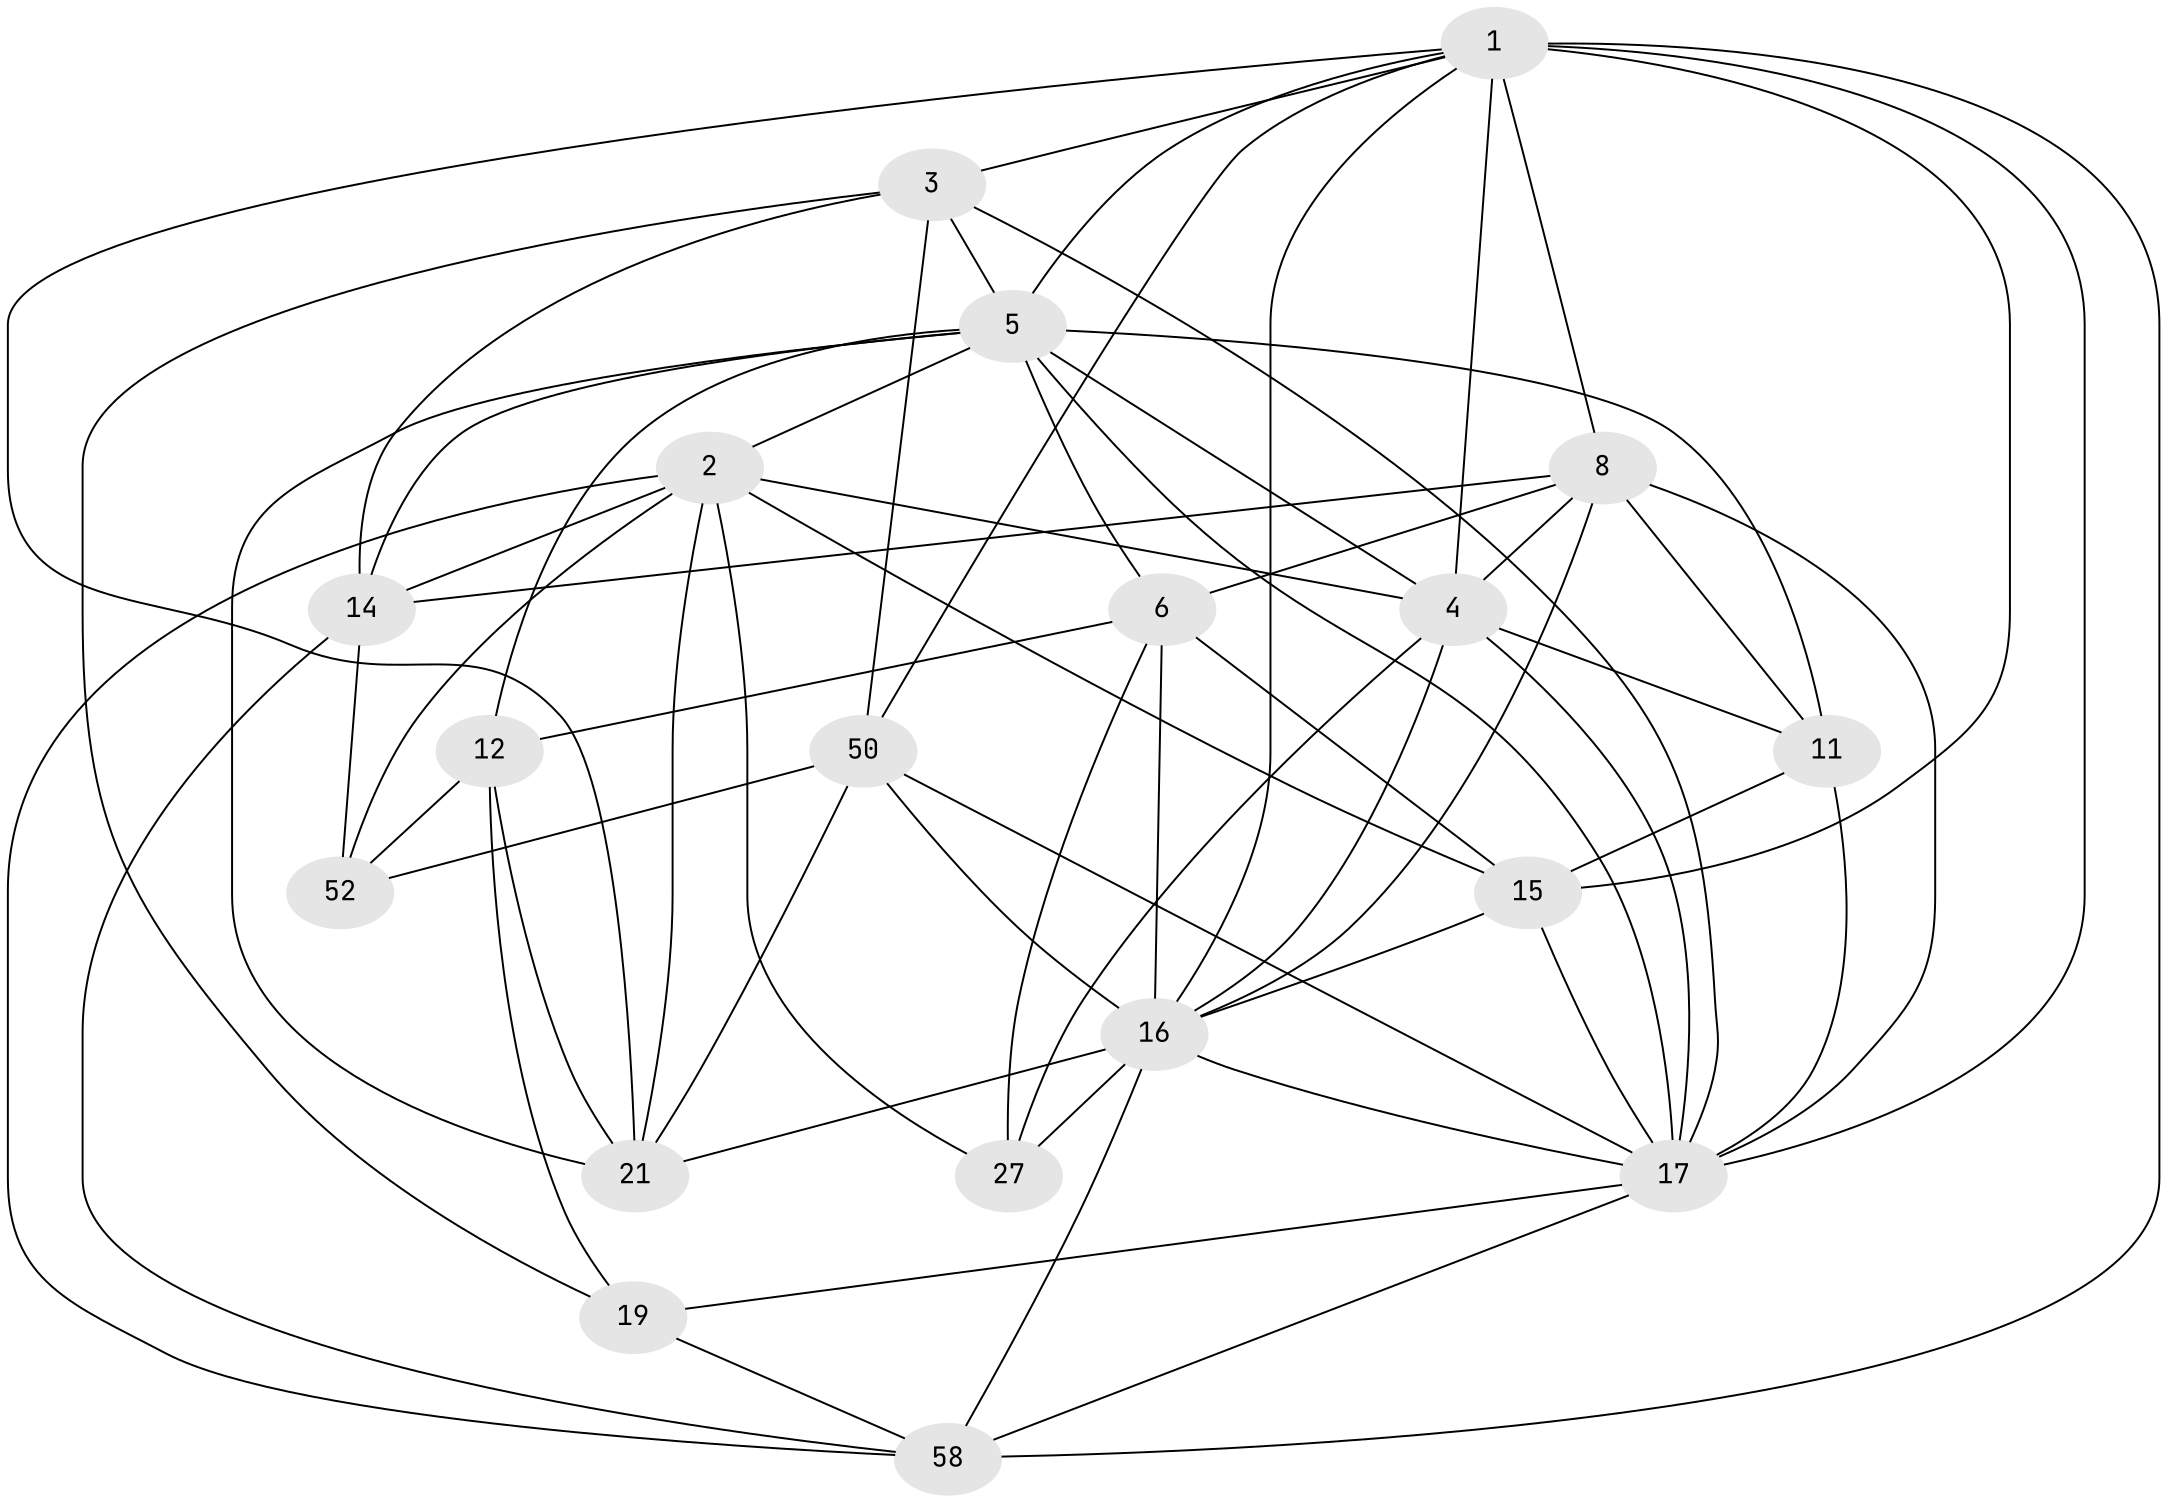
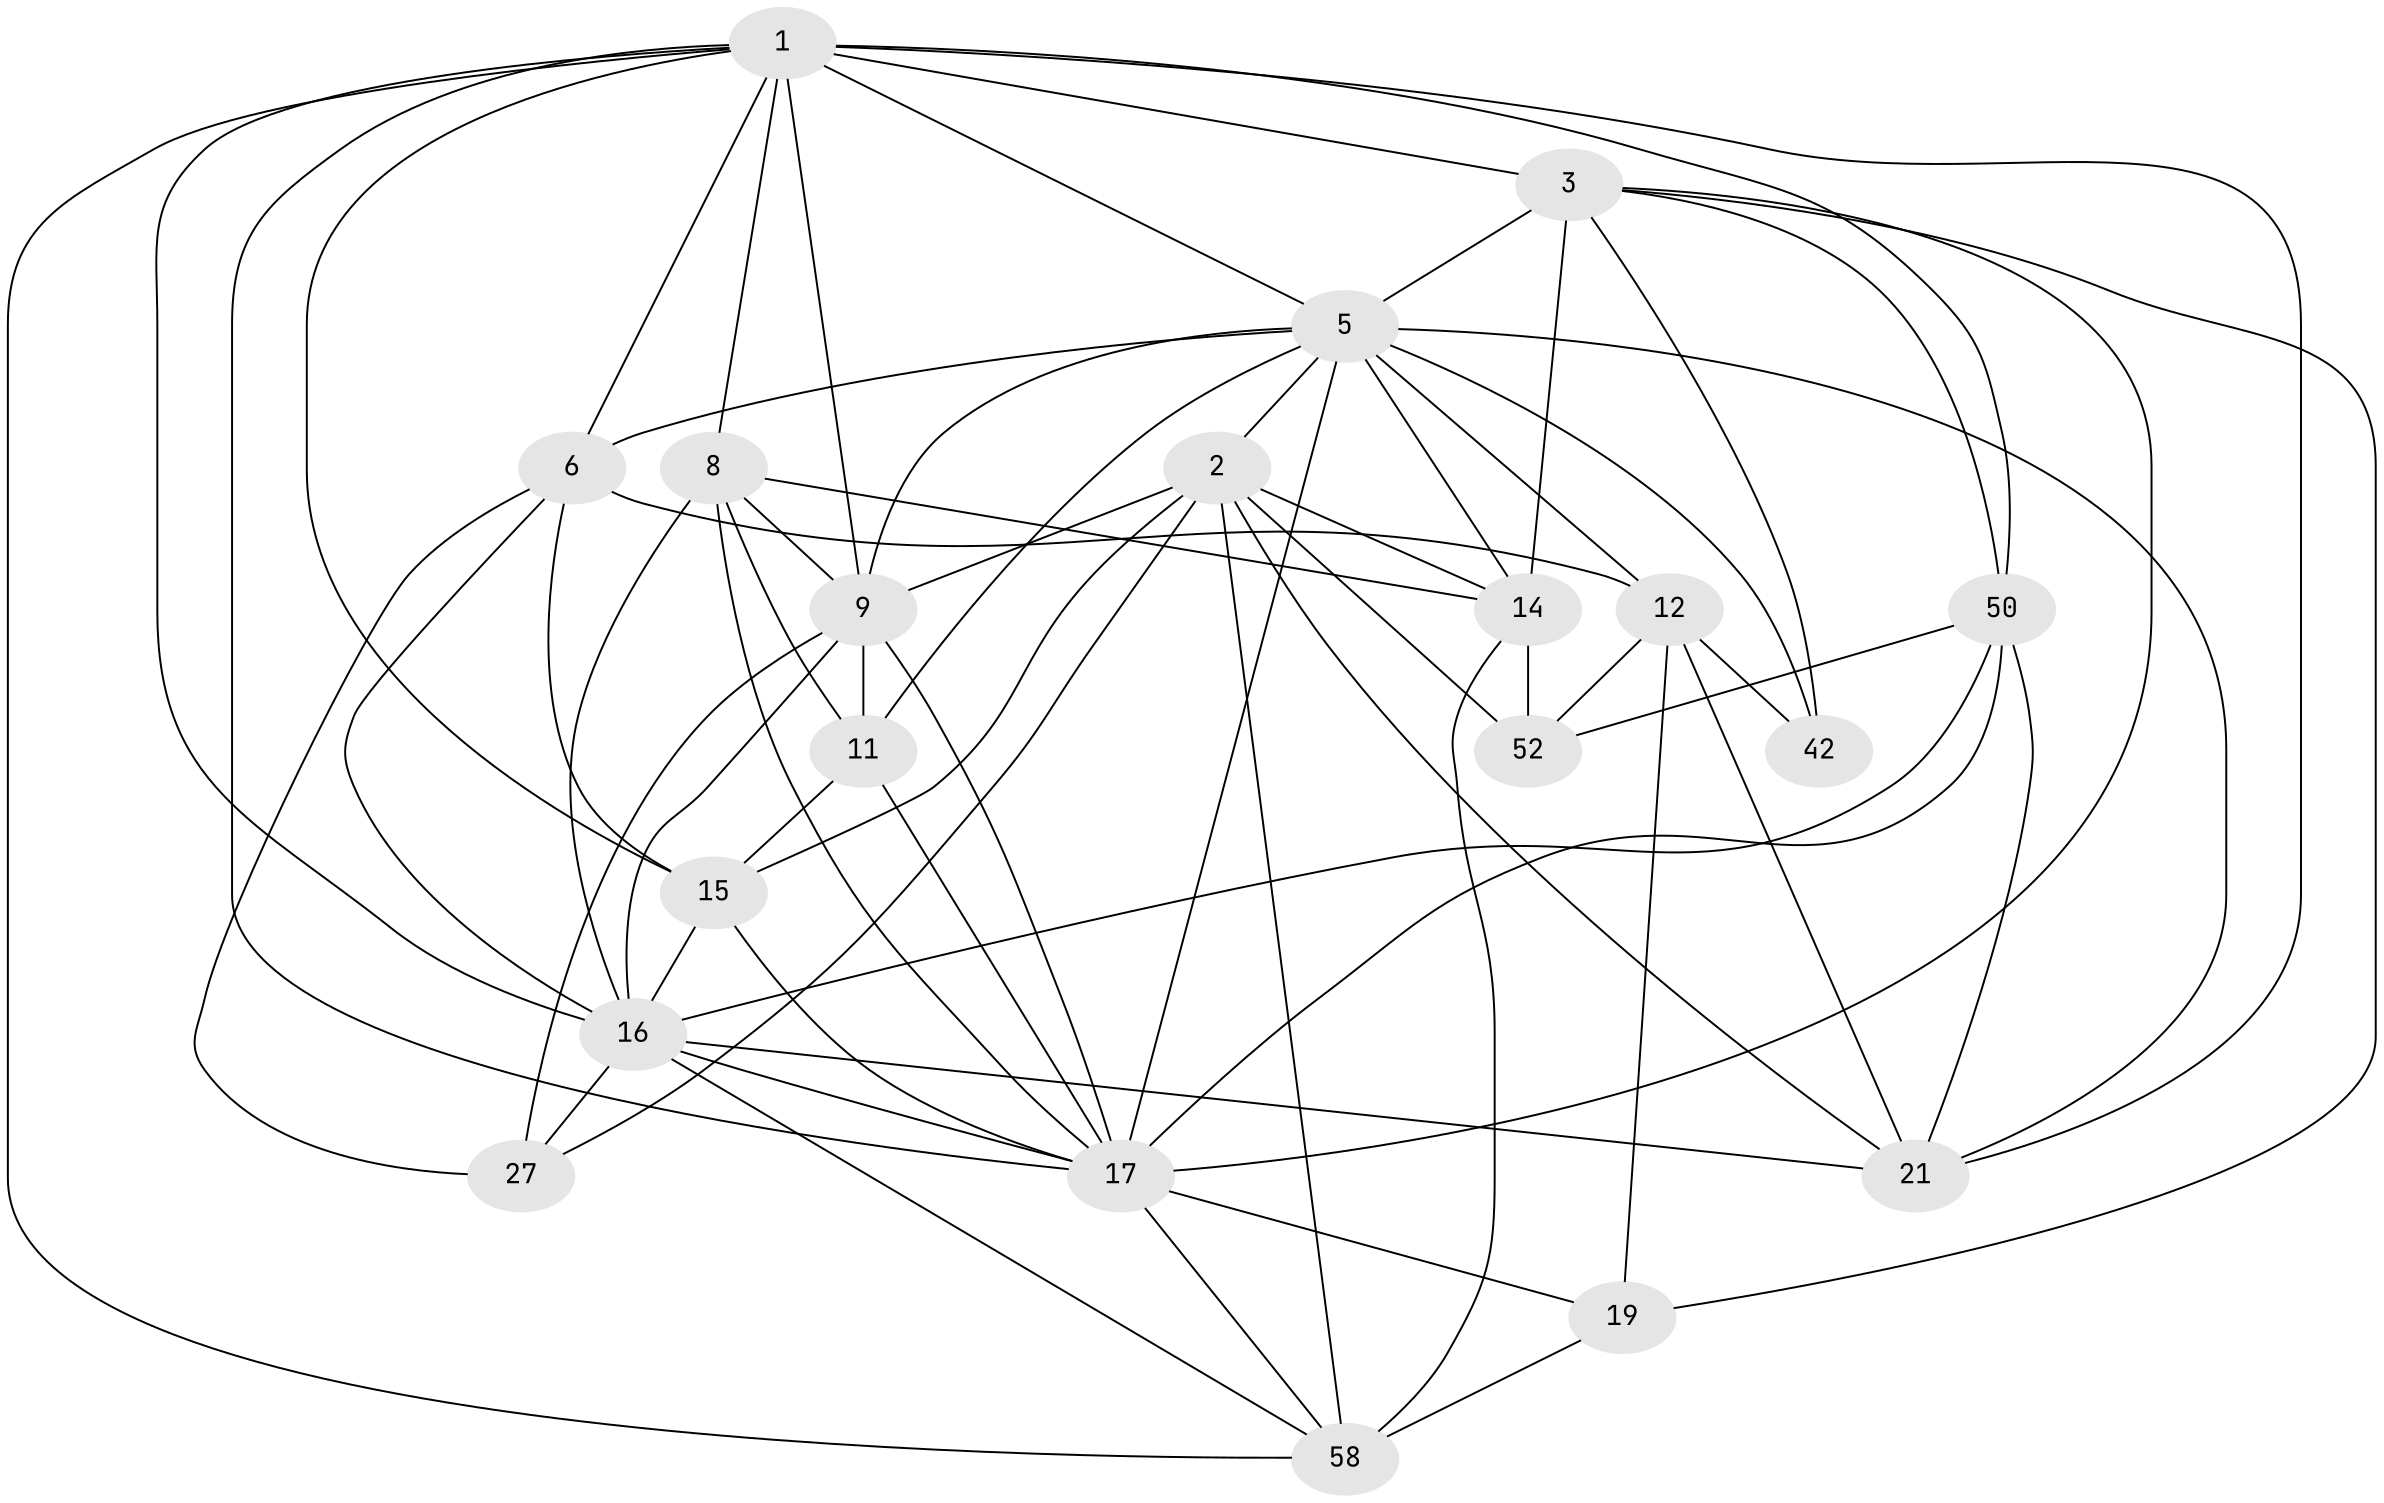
edge "8" -- "6": now "1" -- "6"
node "4": label "4" -> "9"
node "42": added
